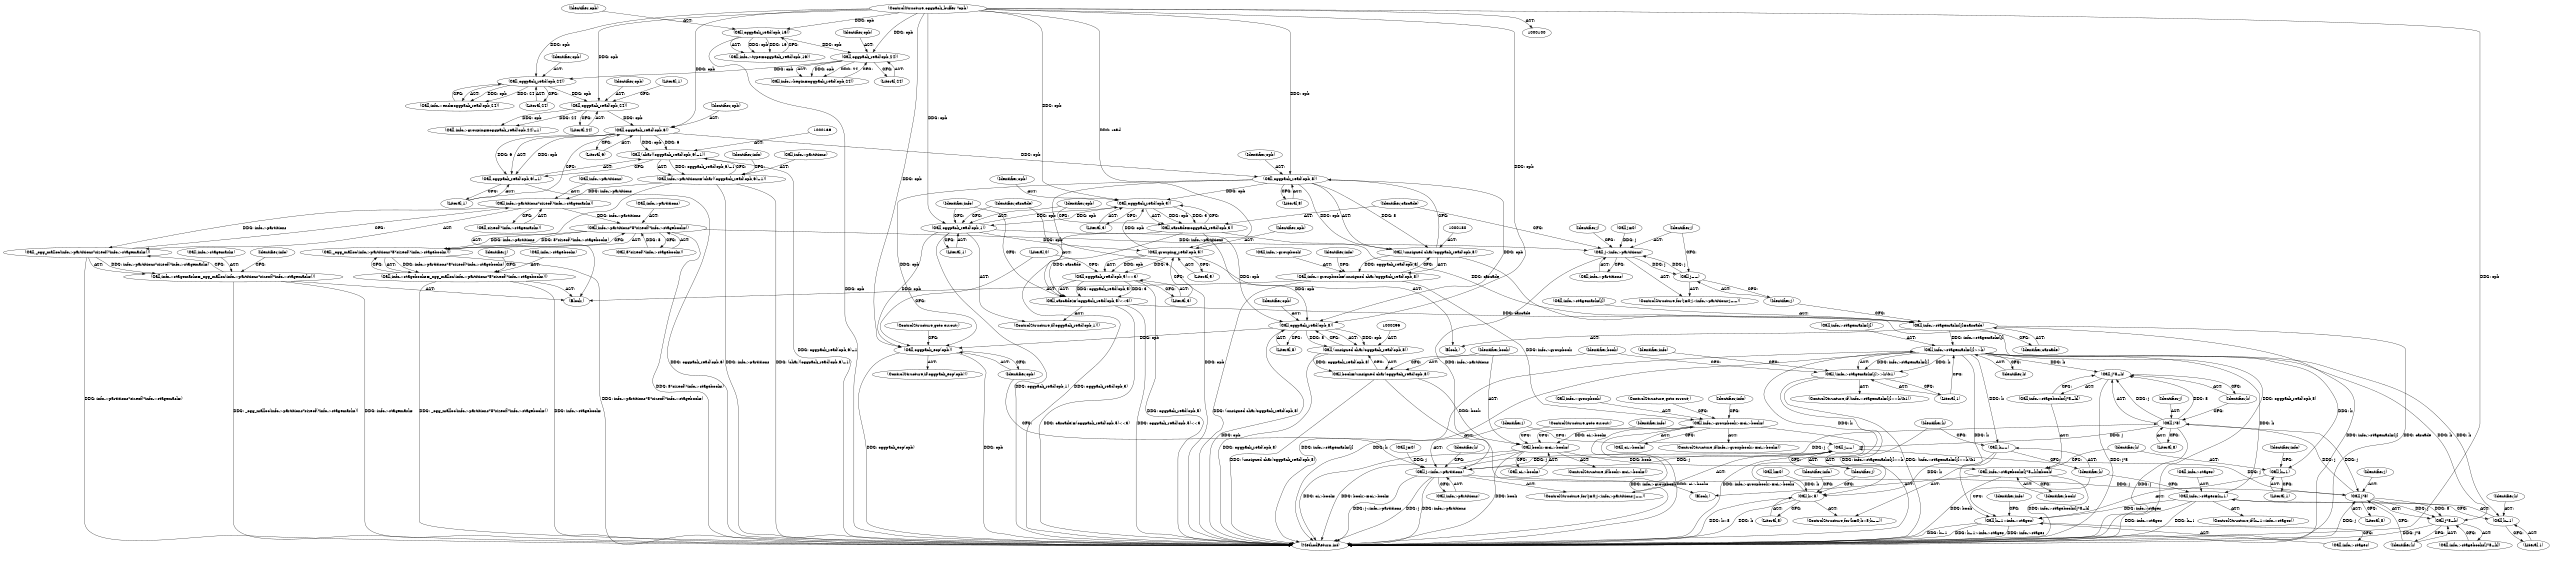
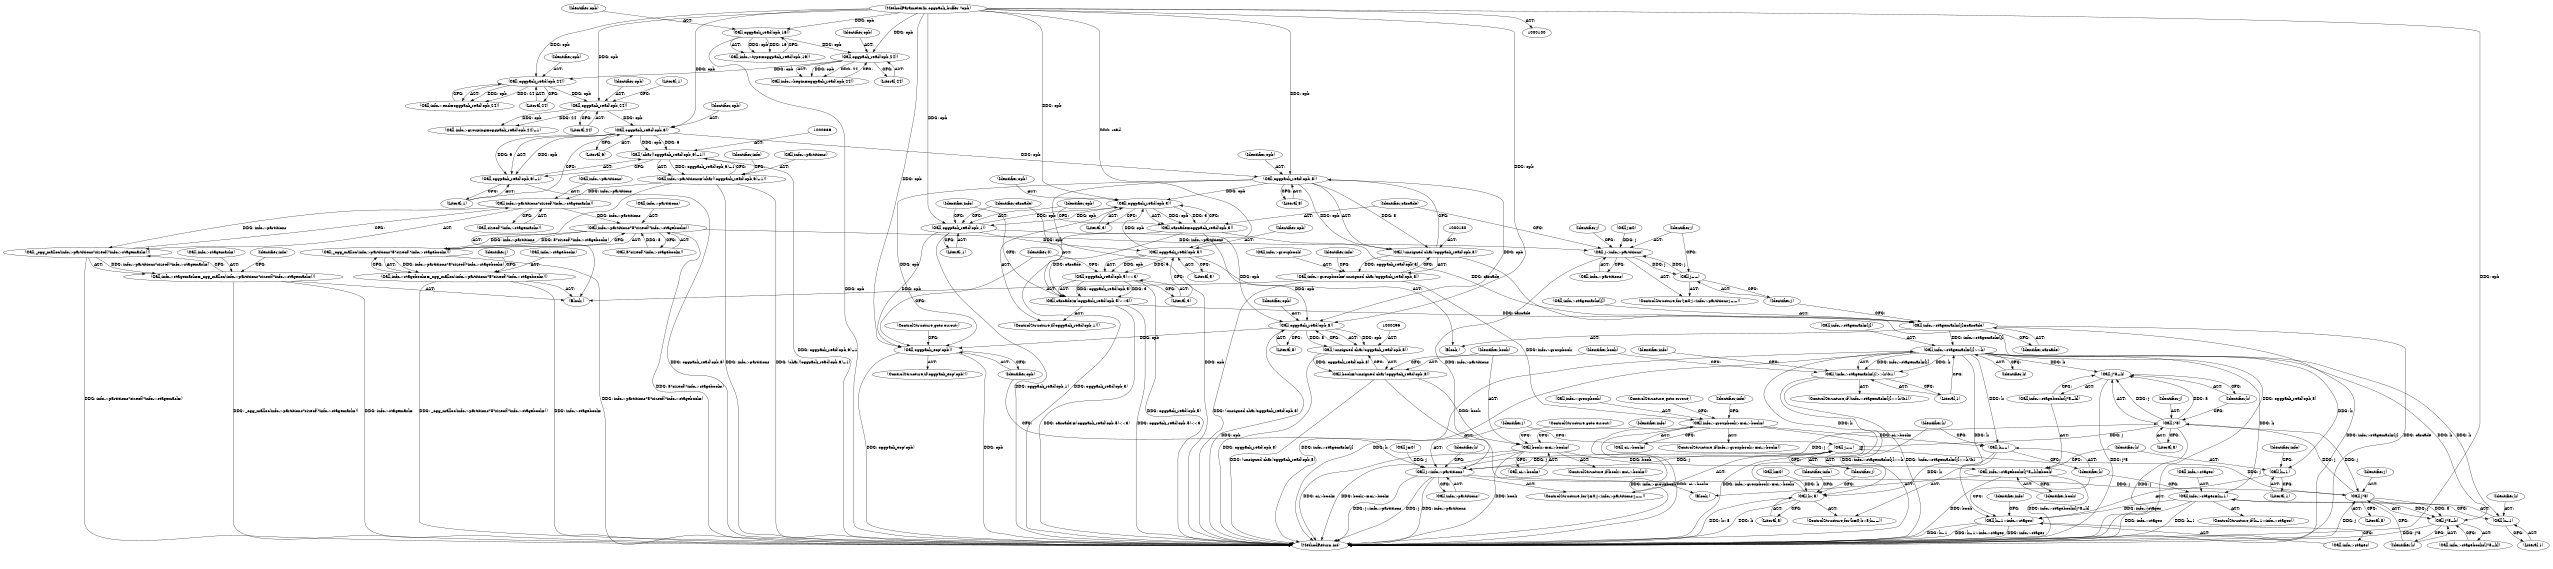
node "(ControlStructure,oggpack_buffer *opb)": label "(ControlStructure,oggpack_buffer *opb)" -> "(MethodParameterIn,oggpack_buffer *opb)"
node "1000169": label "1000169" -> "1000369"
node "(Literal,0)": label "(Literal,0)" -> "(Identifier,0)"
node "(Call,grouping_read(opb,5))": label "(Call,grouping_read(opb,5))" -> "(Call,oggpack_read(opb,5))"
edge "(Call,oggpack_read(opb,1))" -> "(ControlStructure,if(oggpack_read(opb,1)))": now "(Call,oggpack_read(opb,3))" -> "(ControlStructure,if(oggpack_read(opb,1)))"
edge "(Call,info->groupbook>=ci->books)" -> "(Call,book>=ci->books)": now "(Call,info->groupbook>=ci->books)" -> "(Call,k++)"
